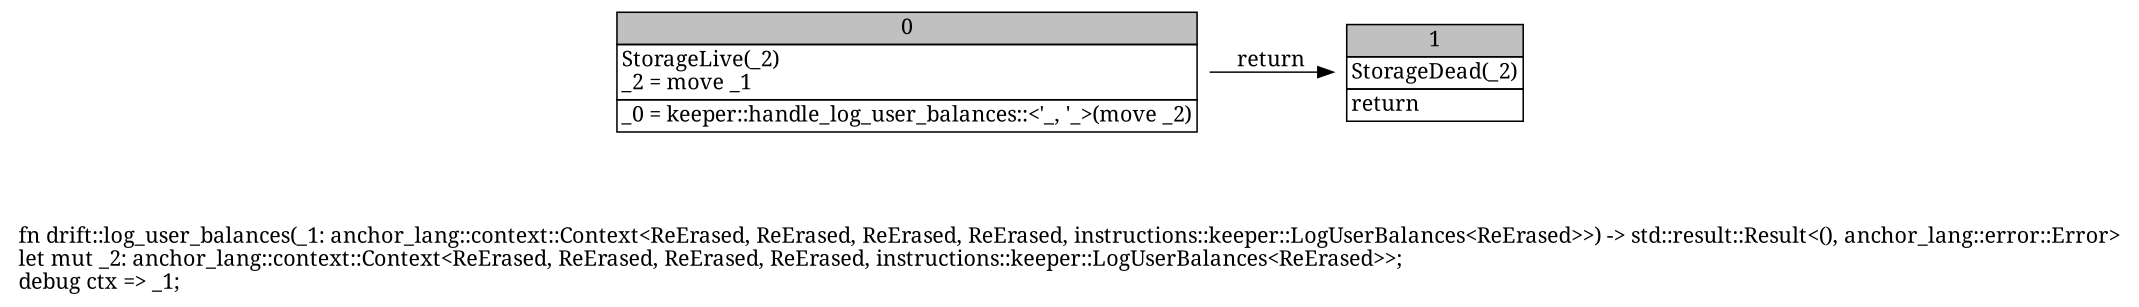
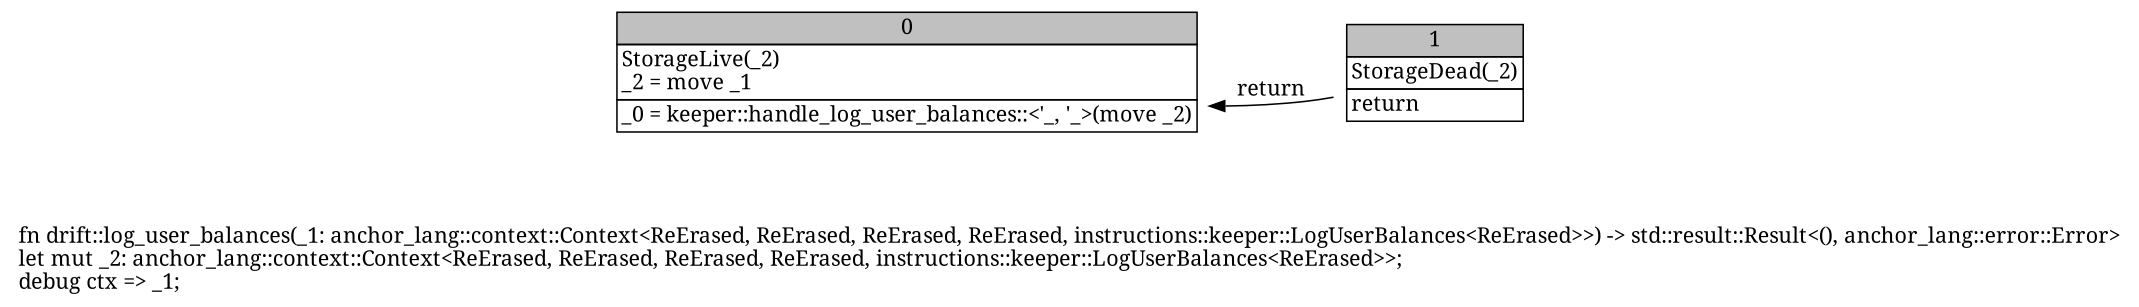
edge "0" -> "1": reversed
